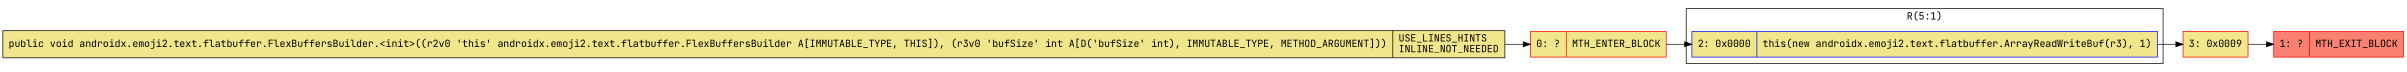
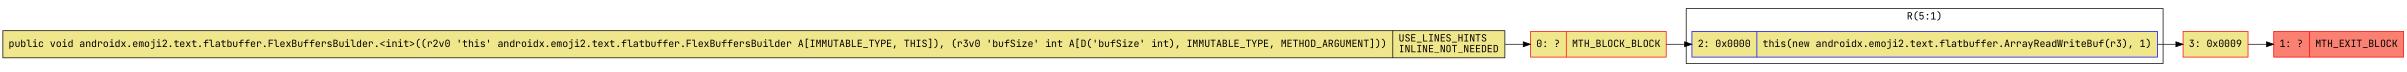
node "0: ?": text "MTH_ENTER_BLOCK" -> "MTH_BLOCK_BLOCK"
